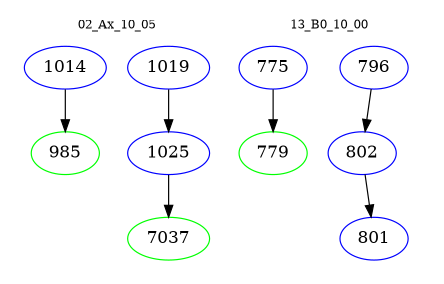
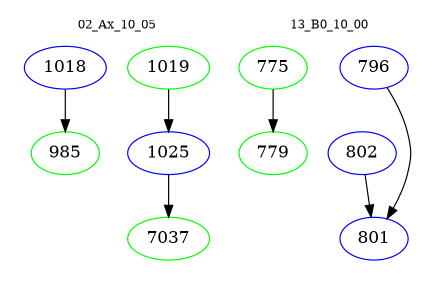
node "1014": label "1014" -> "1018"
node "1019": color blue -> green
node "775": color blue -> green
edge "796" -> "802": now "796" -> "801"
